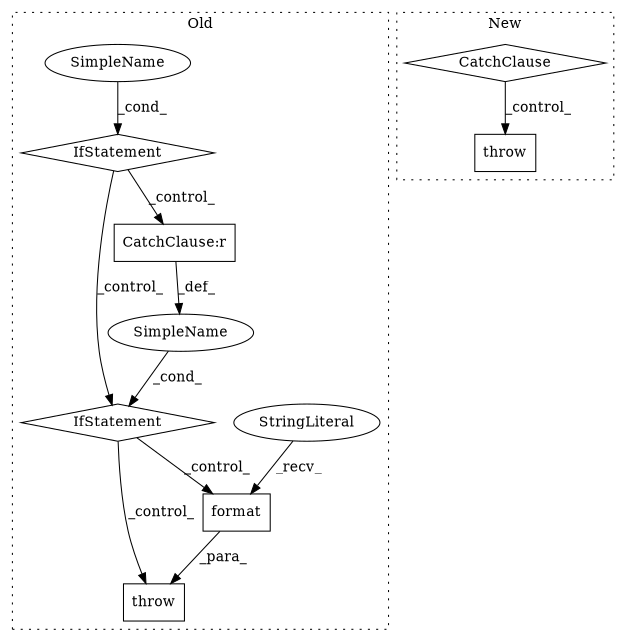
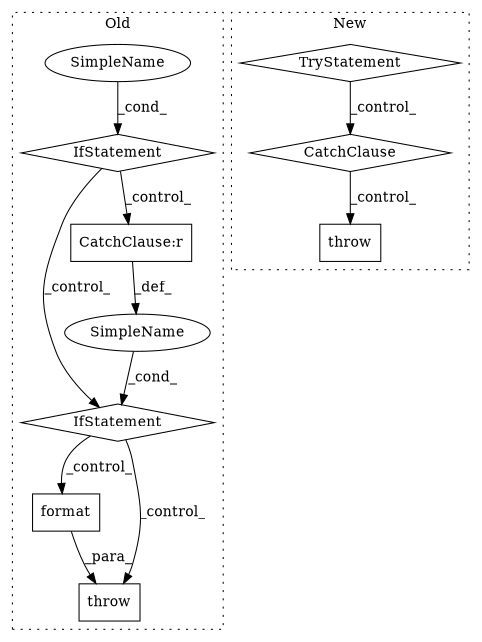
node "TryStatement": added
node "StringLiteral": removed
